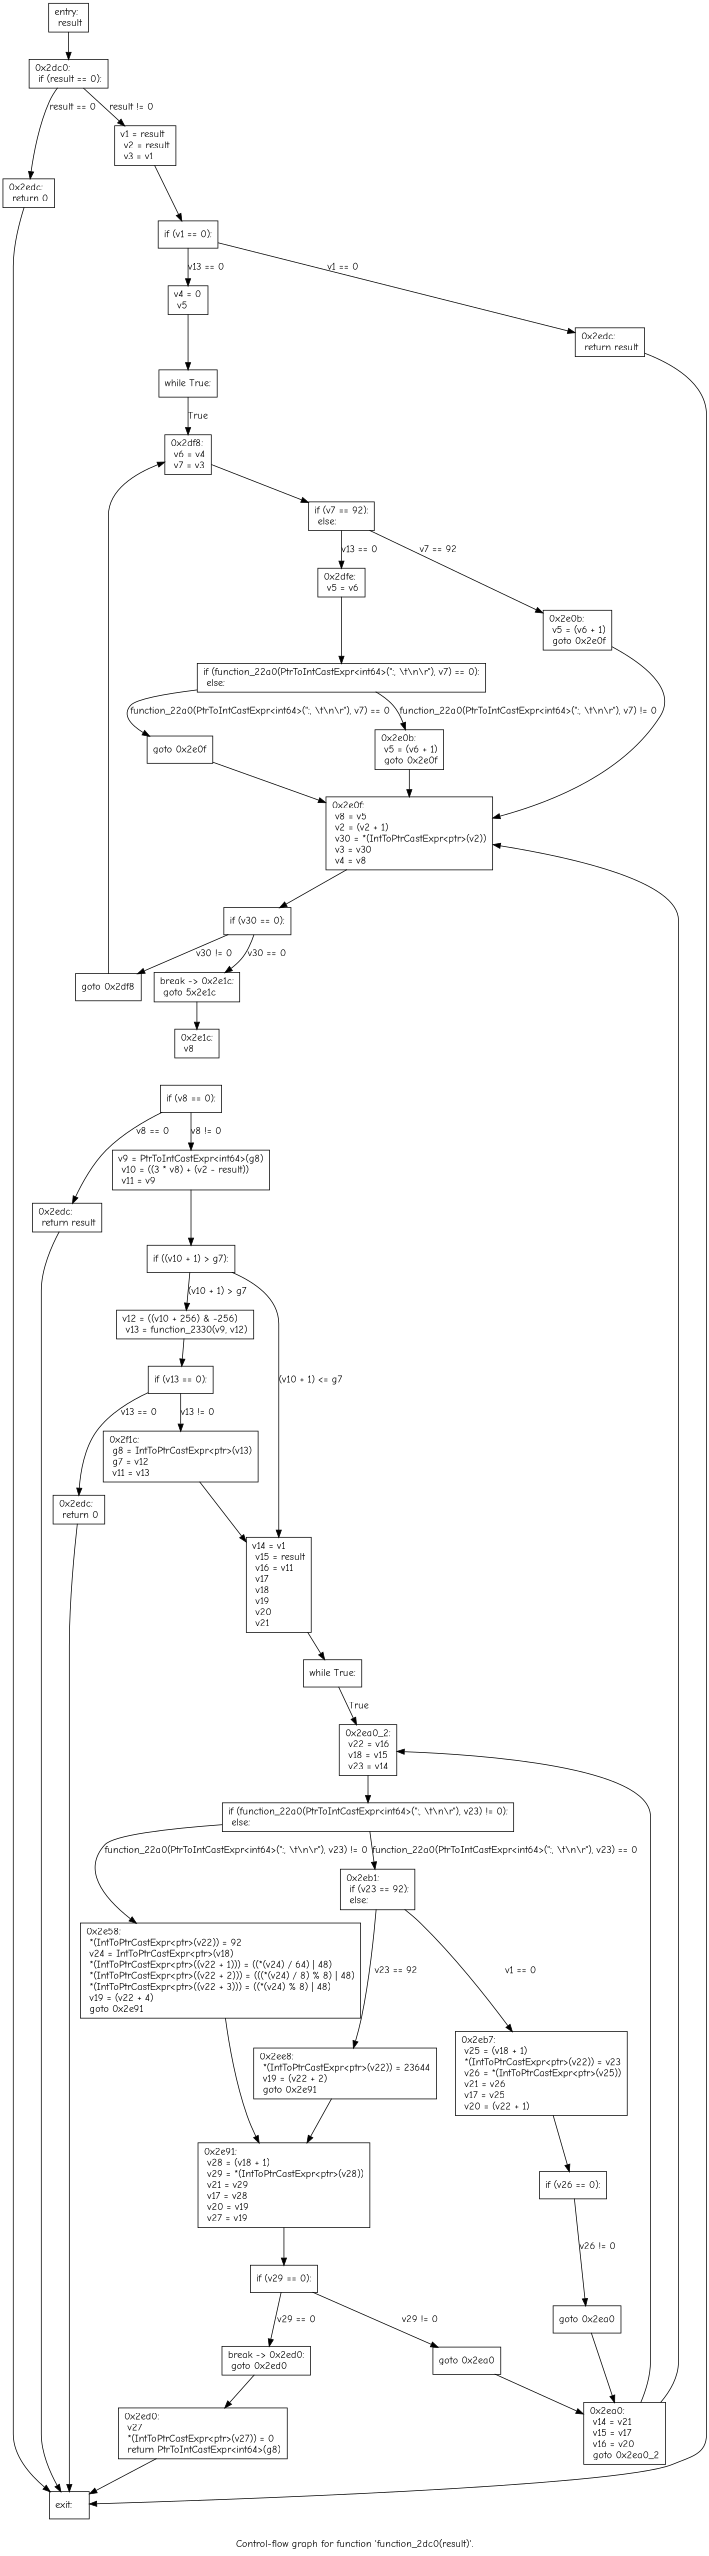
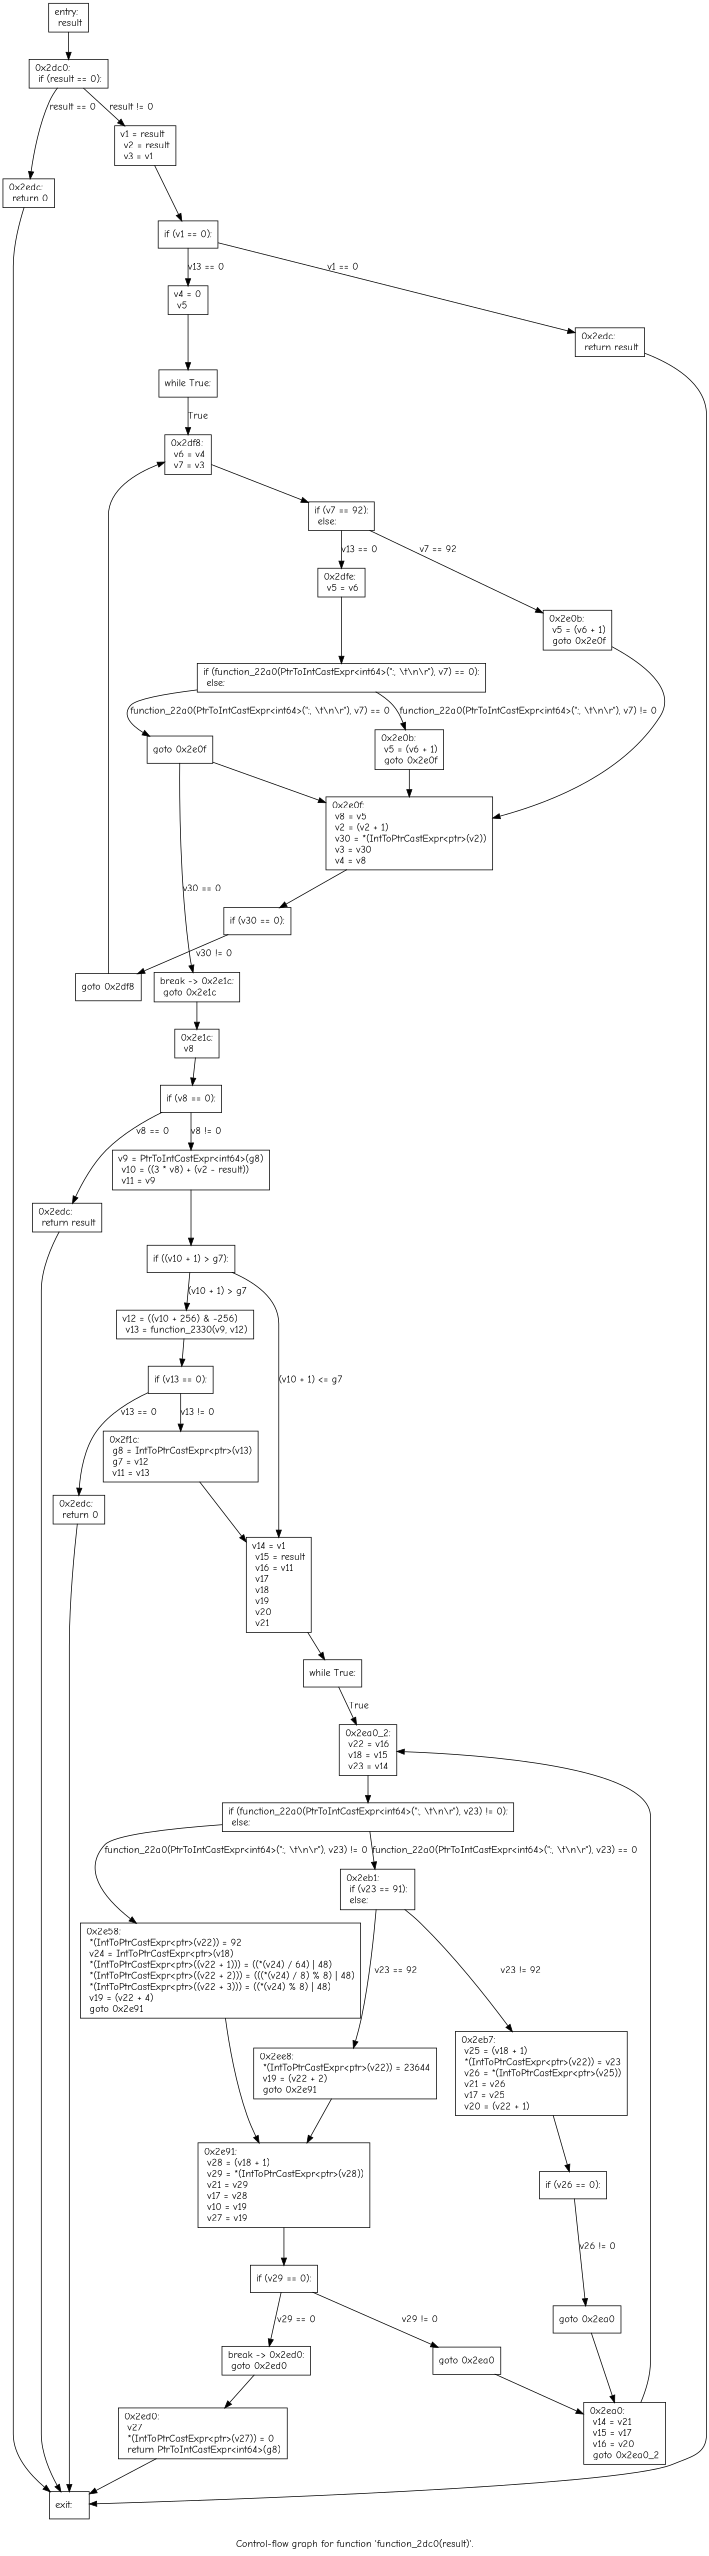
edge "if (v30 == 0):" -> "break -> 0x2e1c:": now "goto 0x2e0f" -> "break -> 0x2e1c:"
node "break -> 0x2e1c:": text "goto 5x2e1c" -> "goto 0x2e1c"
edge "0x2e1c:" -> "if (v8 == 0):": added
edge "0x2ea0:" -> "0x2e0f:": removed
node "0x2eb1:": text "if (v23 == 92):" -> "if (v23 == 91):"
edge "0x2eb1:" -> "0x2eb7:": label "v1 == 0" -> "v23 != 92"
node "0x2e91:": text "v20 = v19" -> "v10 = v19"
